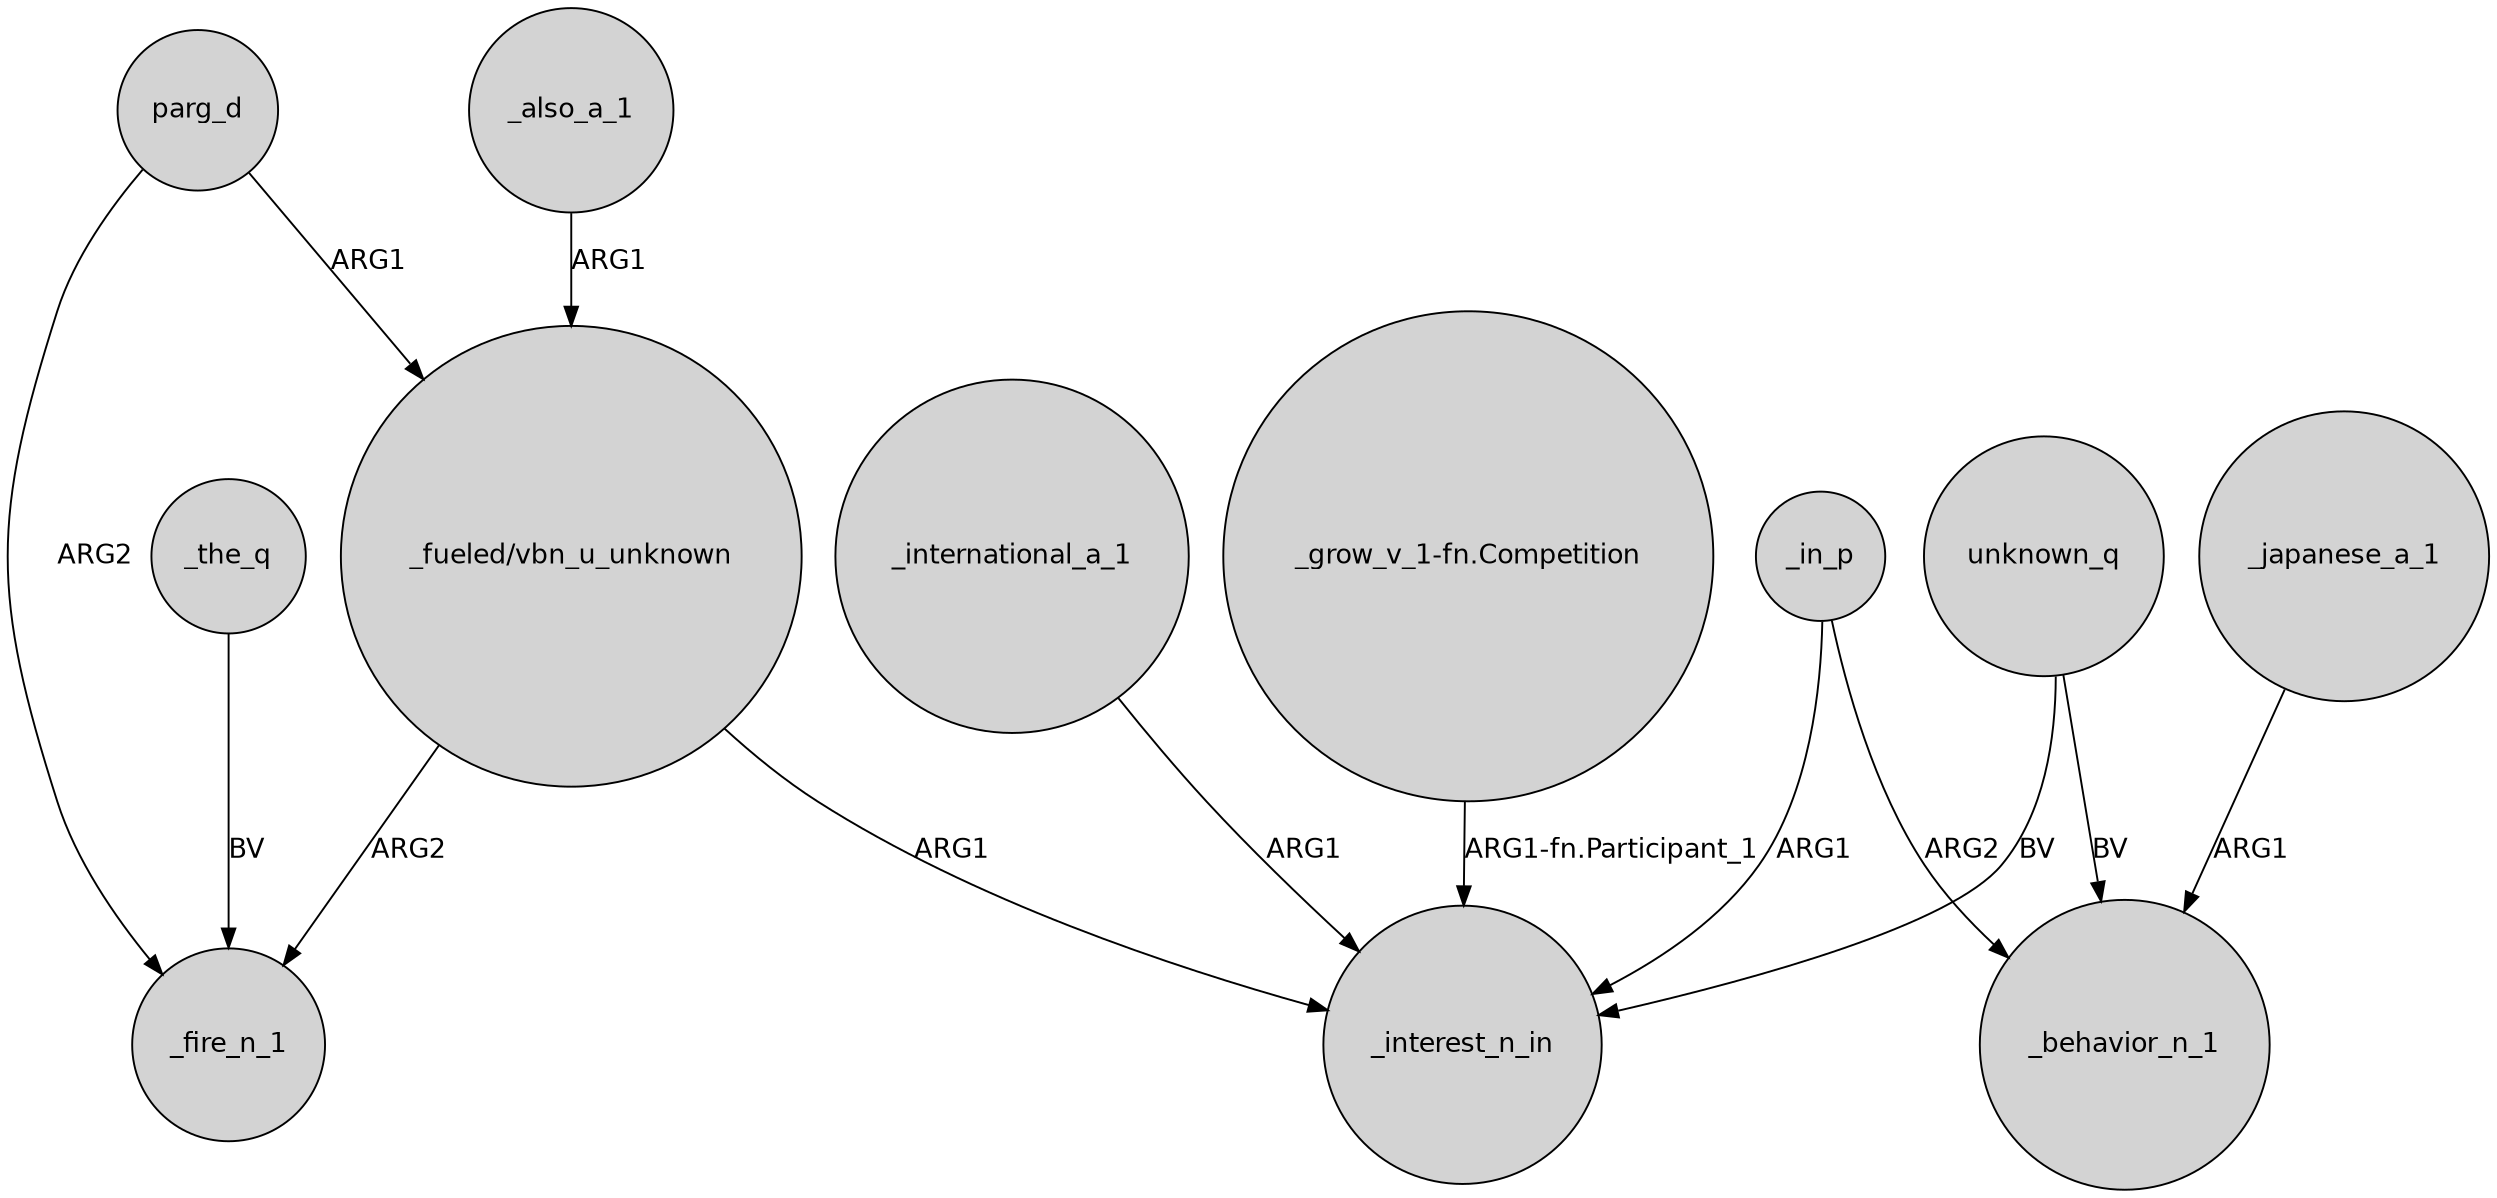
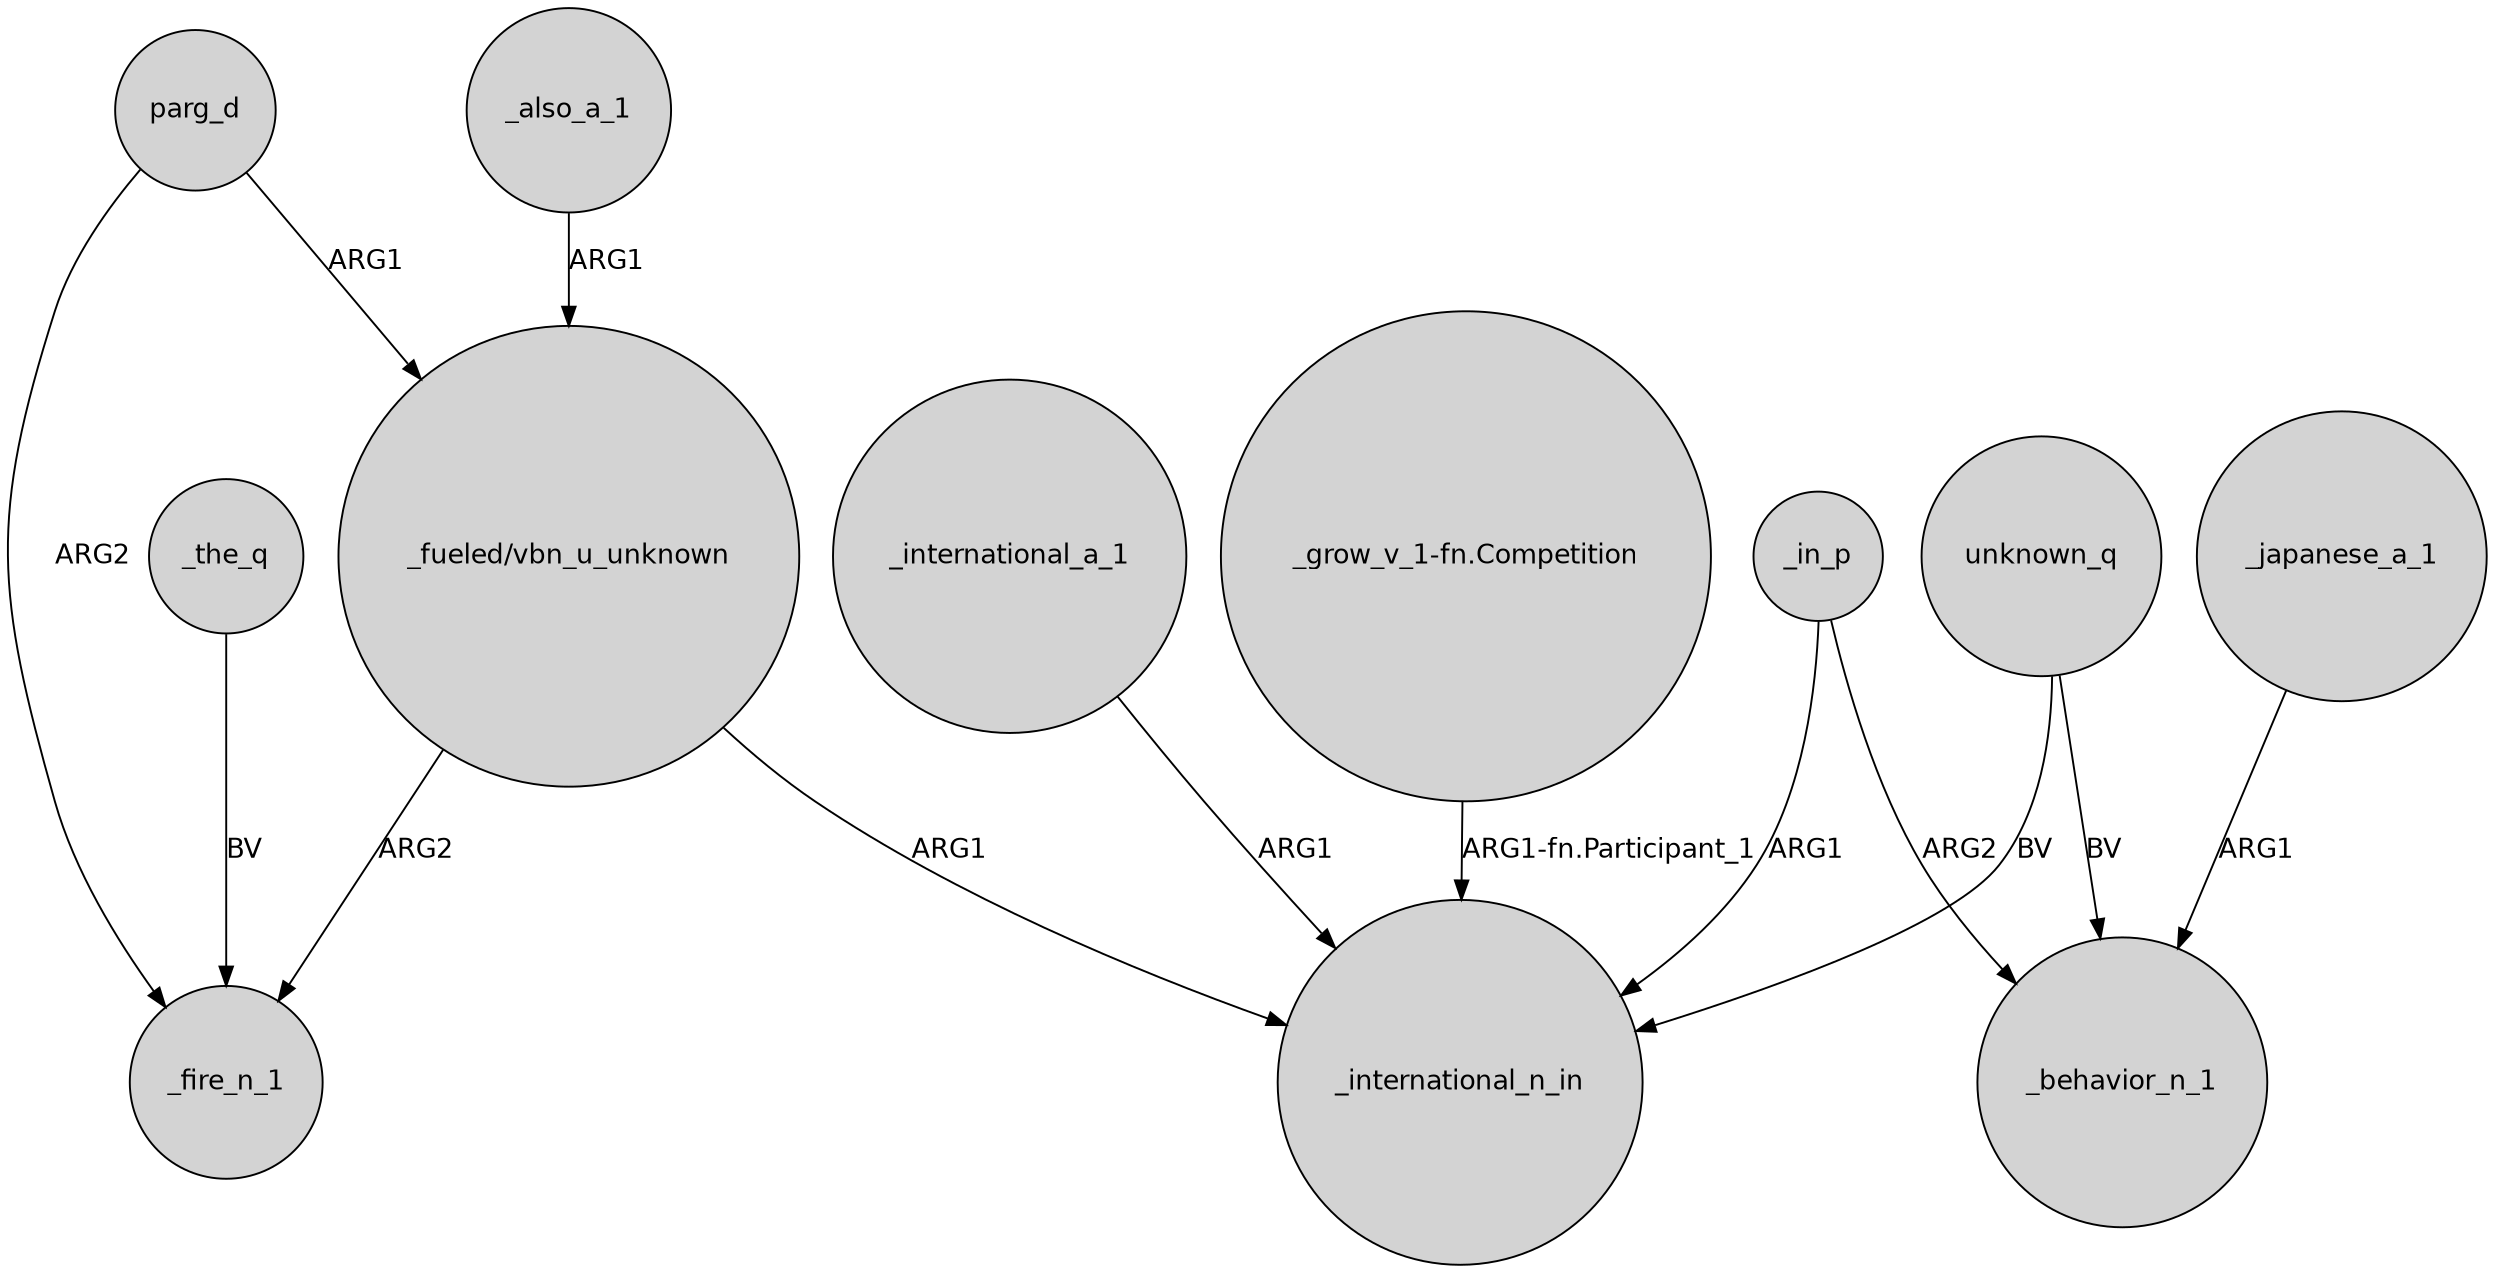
node "_interest_n_in": label "_interest_n_in" -> "_international_n_in"
